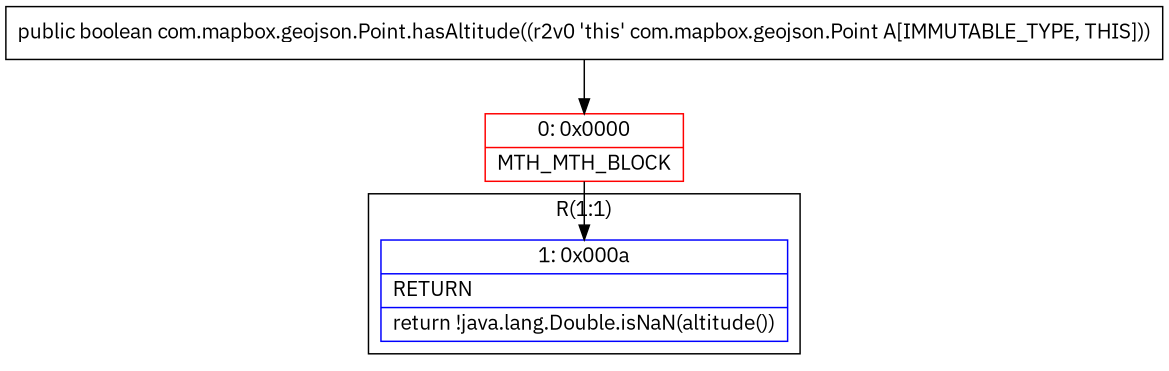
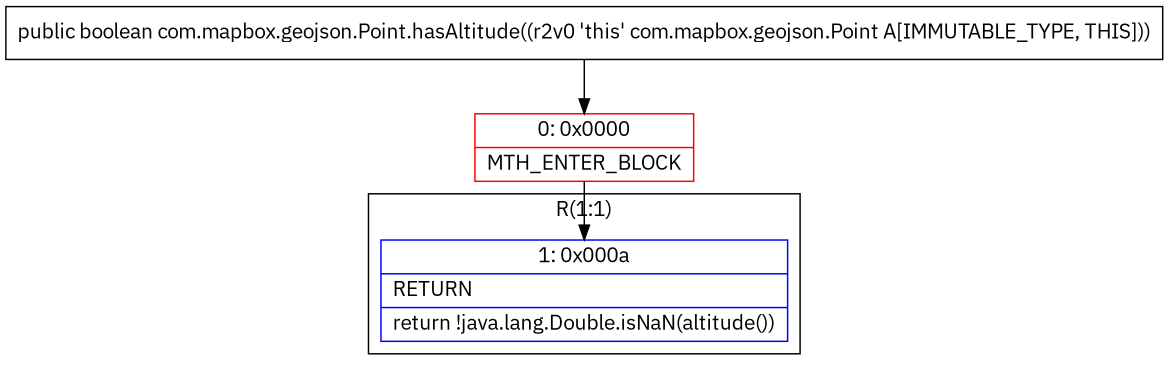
node "0: 0x0000": text "MTH_MTH_BLOCK" -> "MTH_ENTER_BLOCK"
